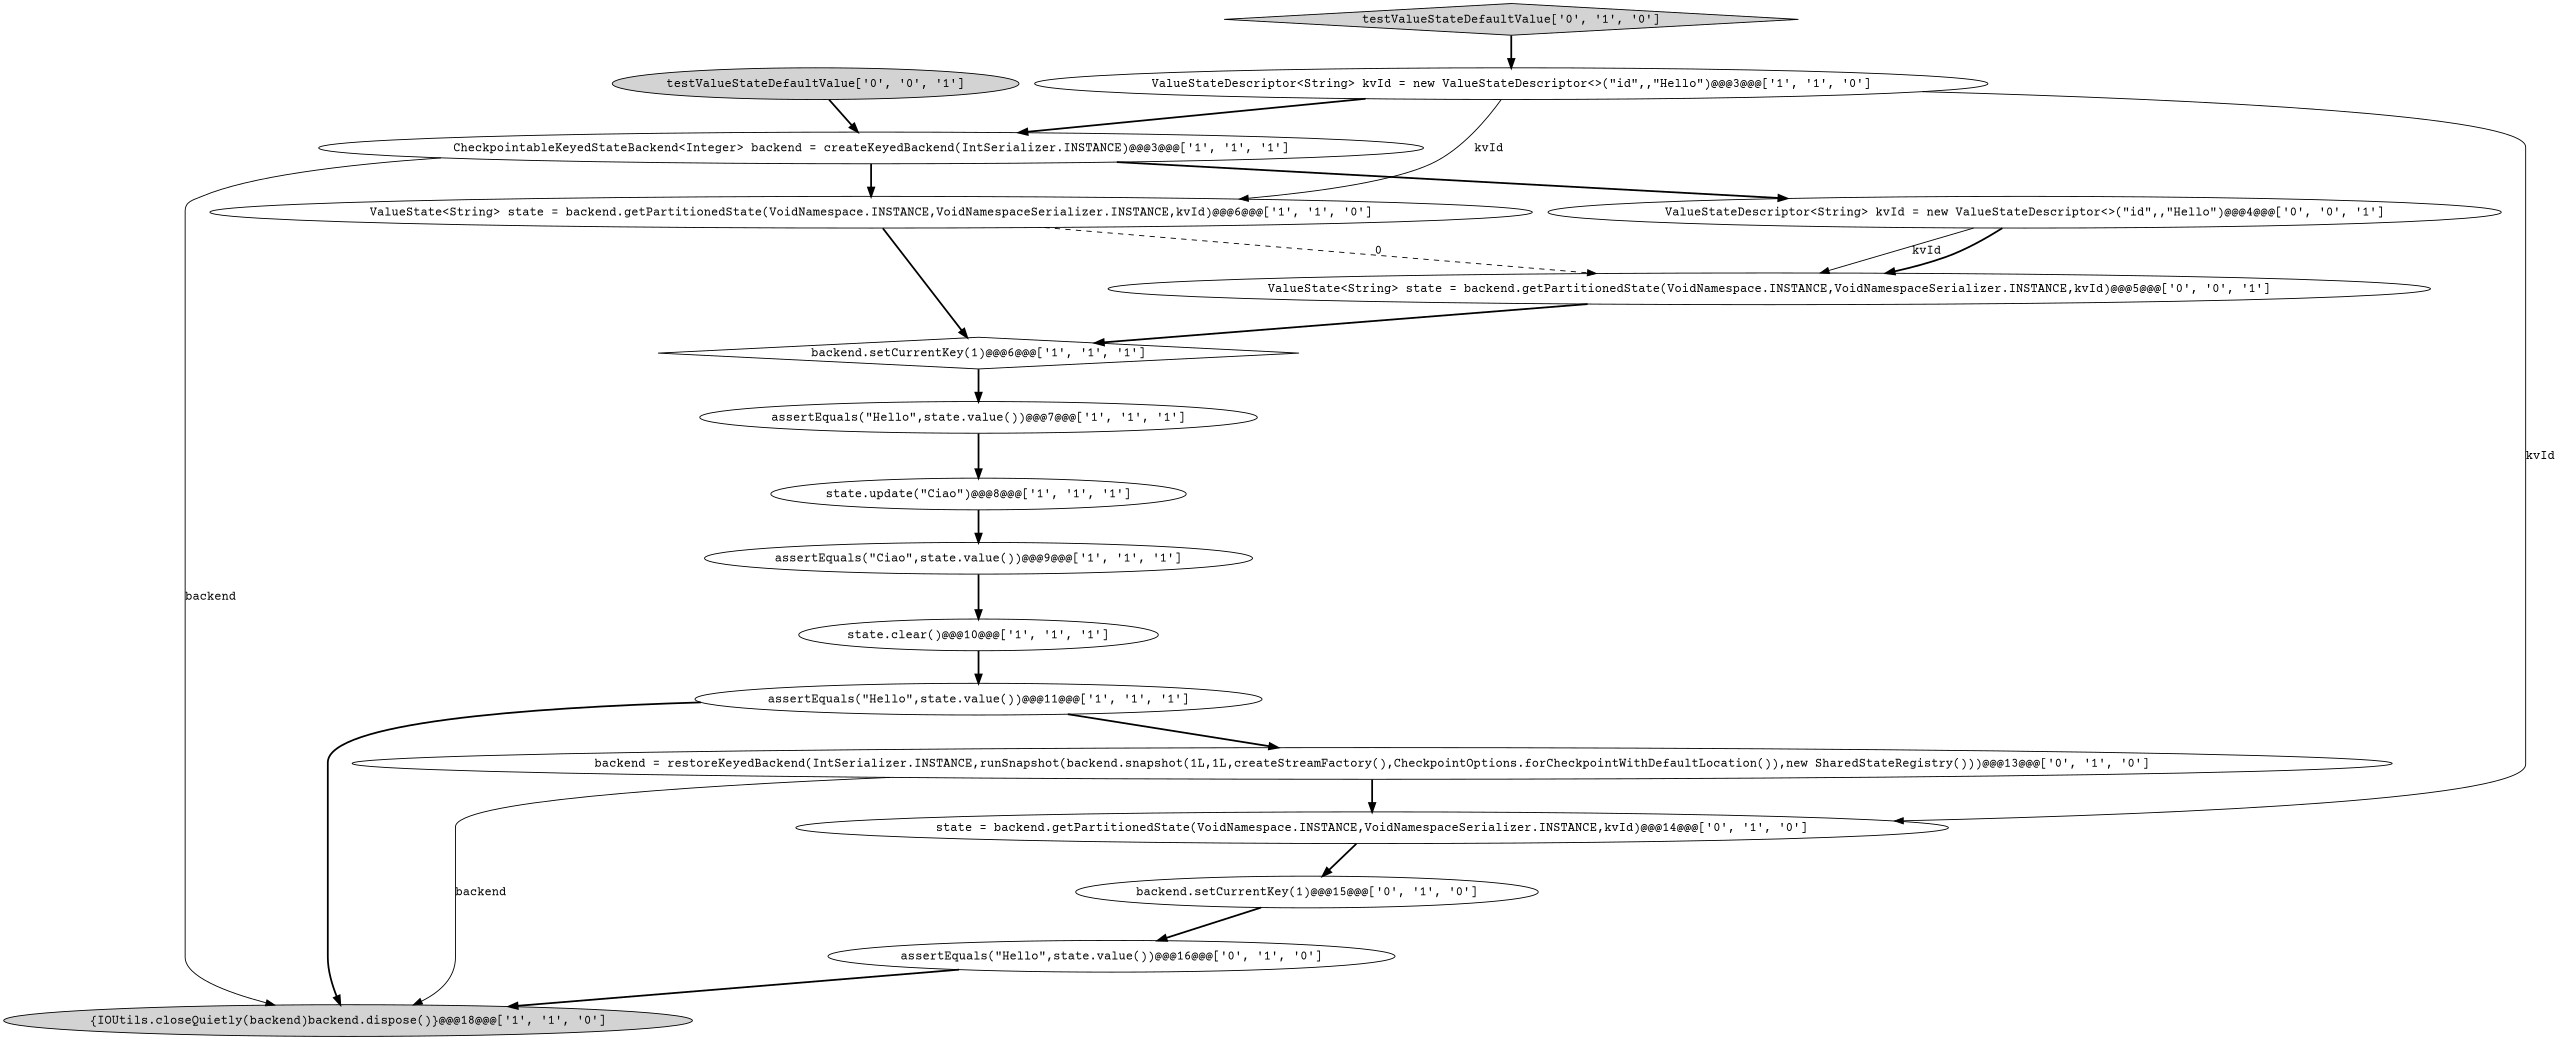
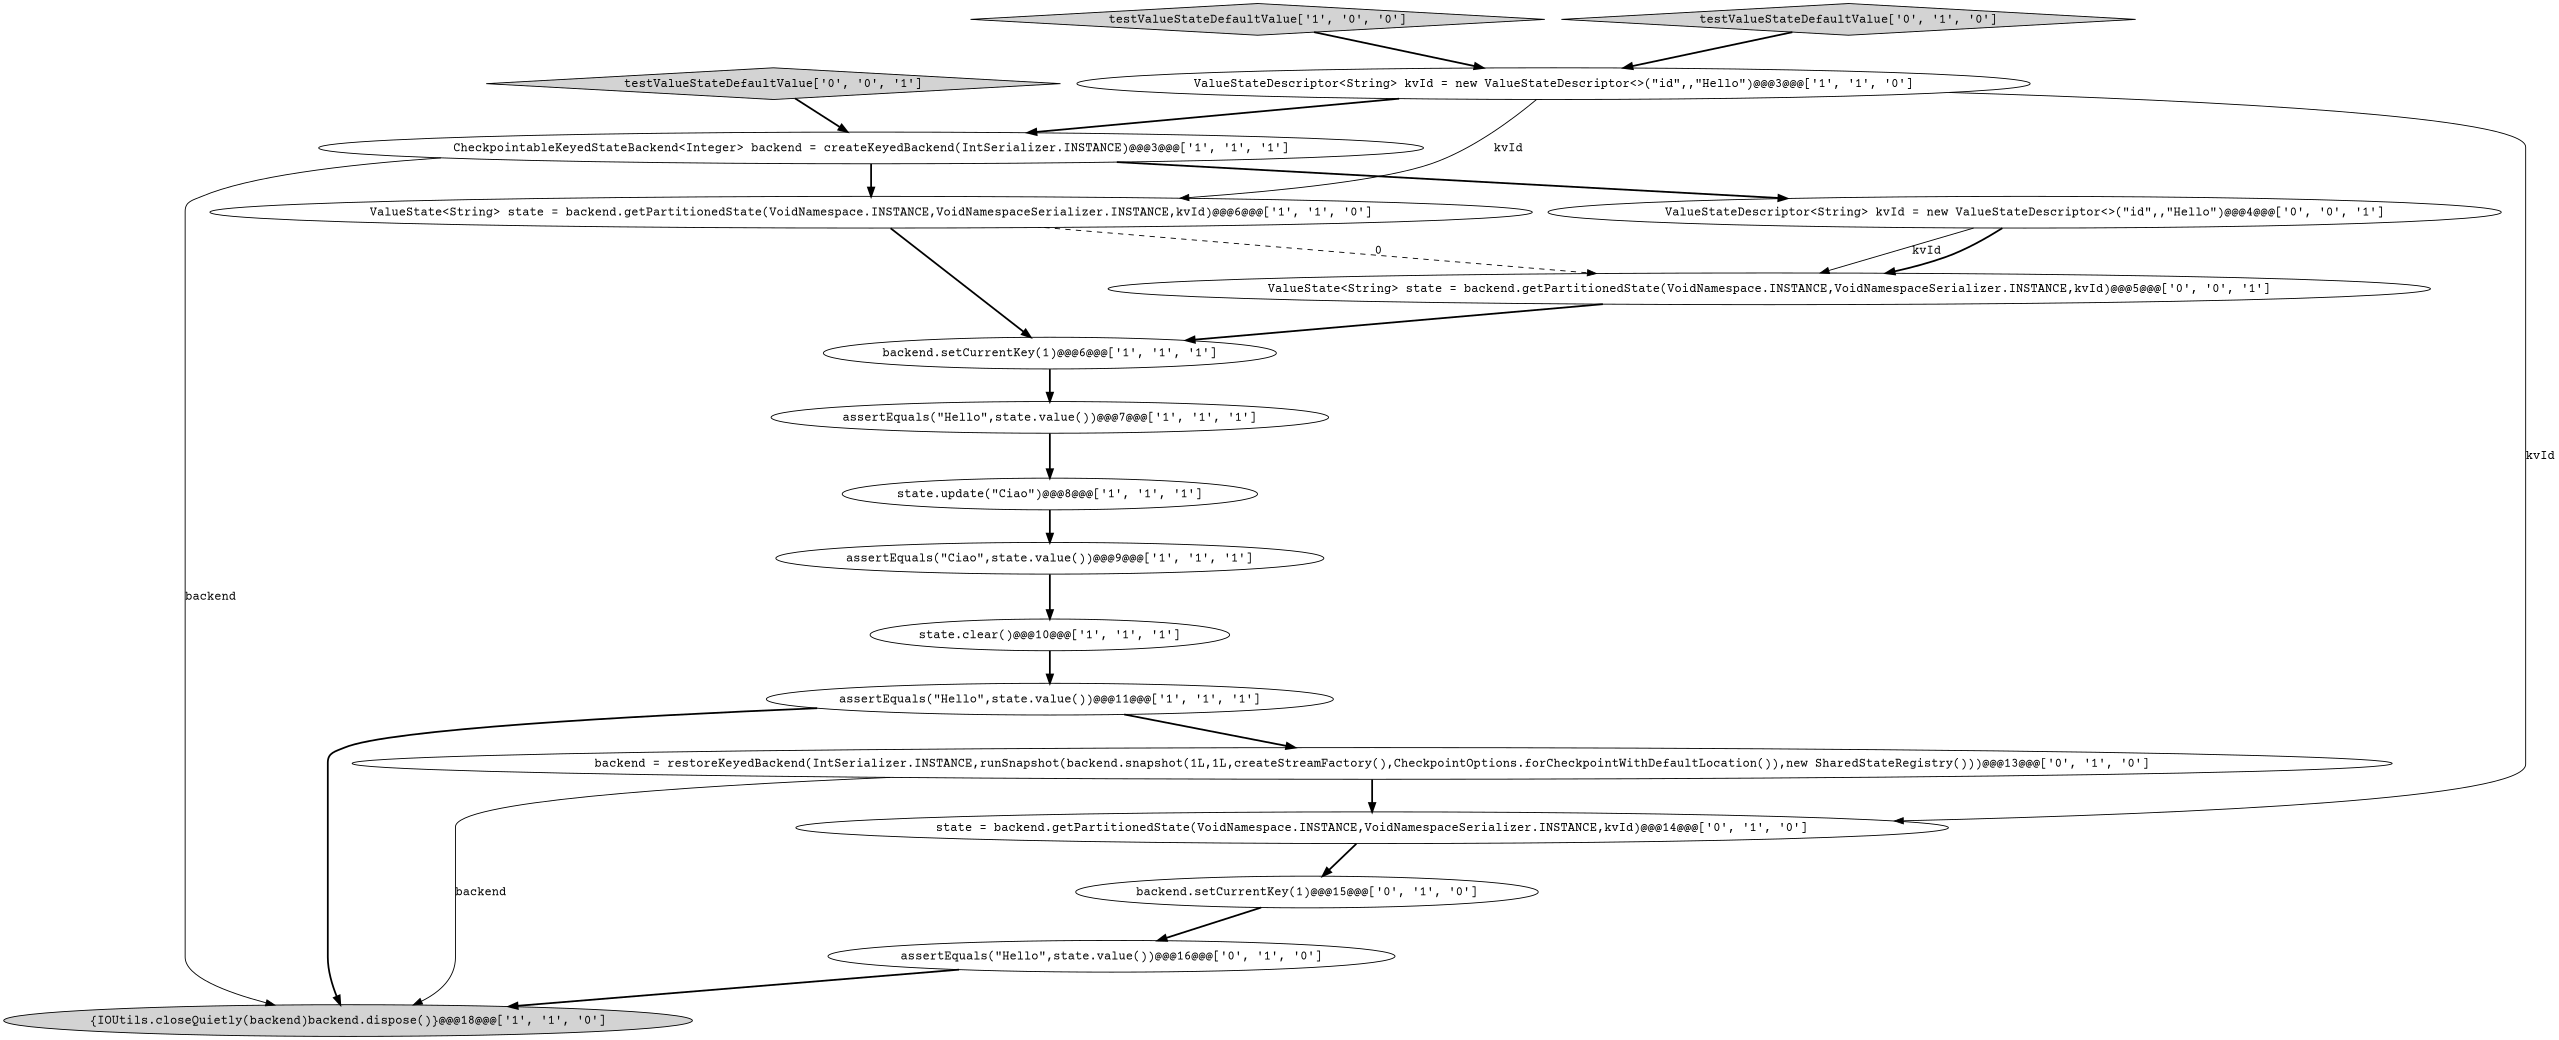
node "testValueStateDefaultValue['1', '0', '0']": added
node "testValueStateDefaultValue['0', '0', '1']": shape ellipse -> diamond
node "backend.setCurrentKey(1)@@@6@@@['1', '1', '1']": shape diamond -> ellipse
